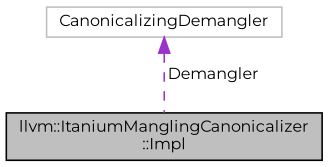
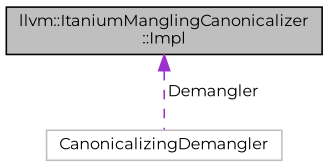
edge "llvm::ItaniumManglingCanonicalizer ::Impl" -> "CanonicalizingDemangler": reversed
